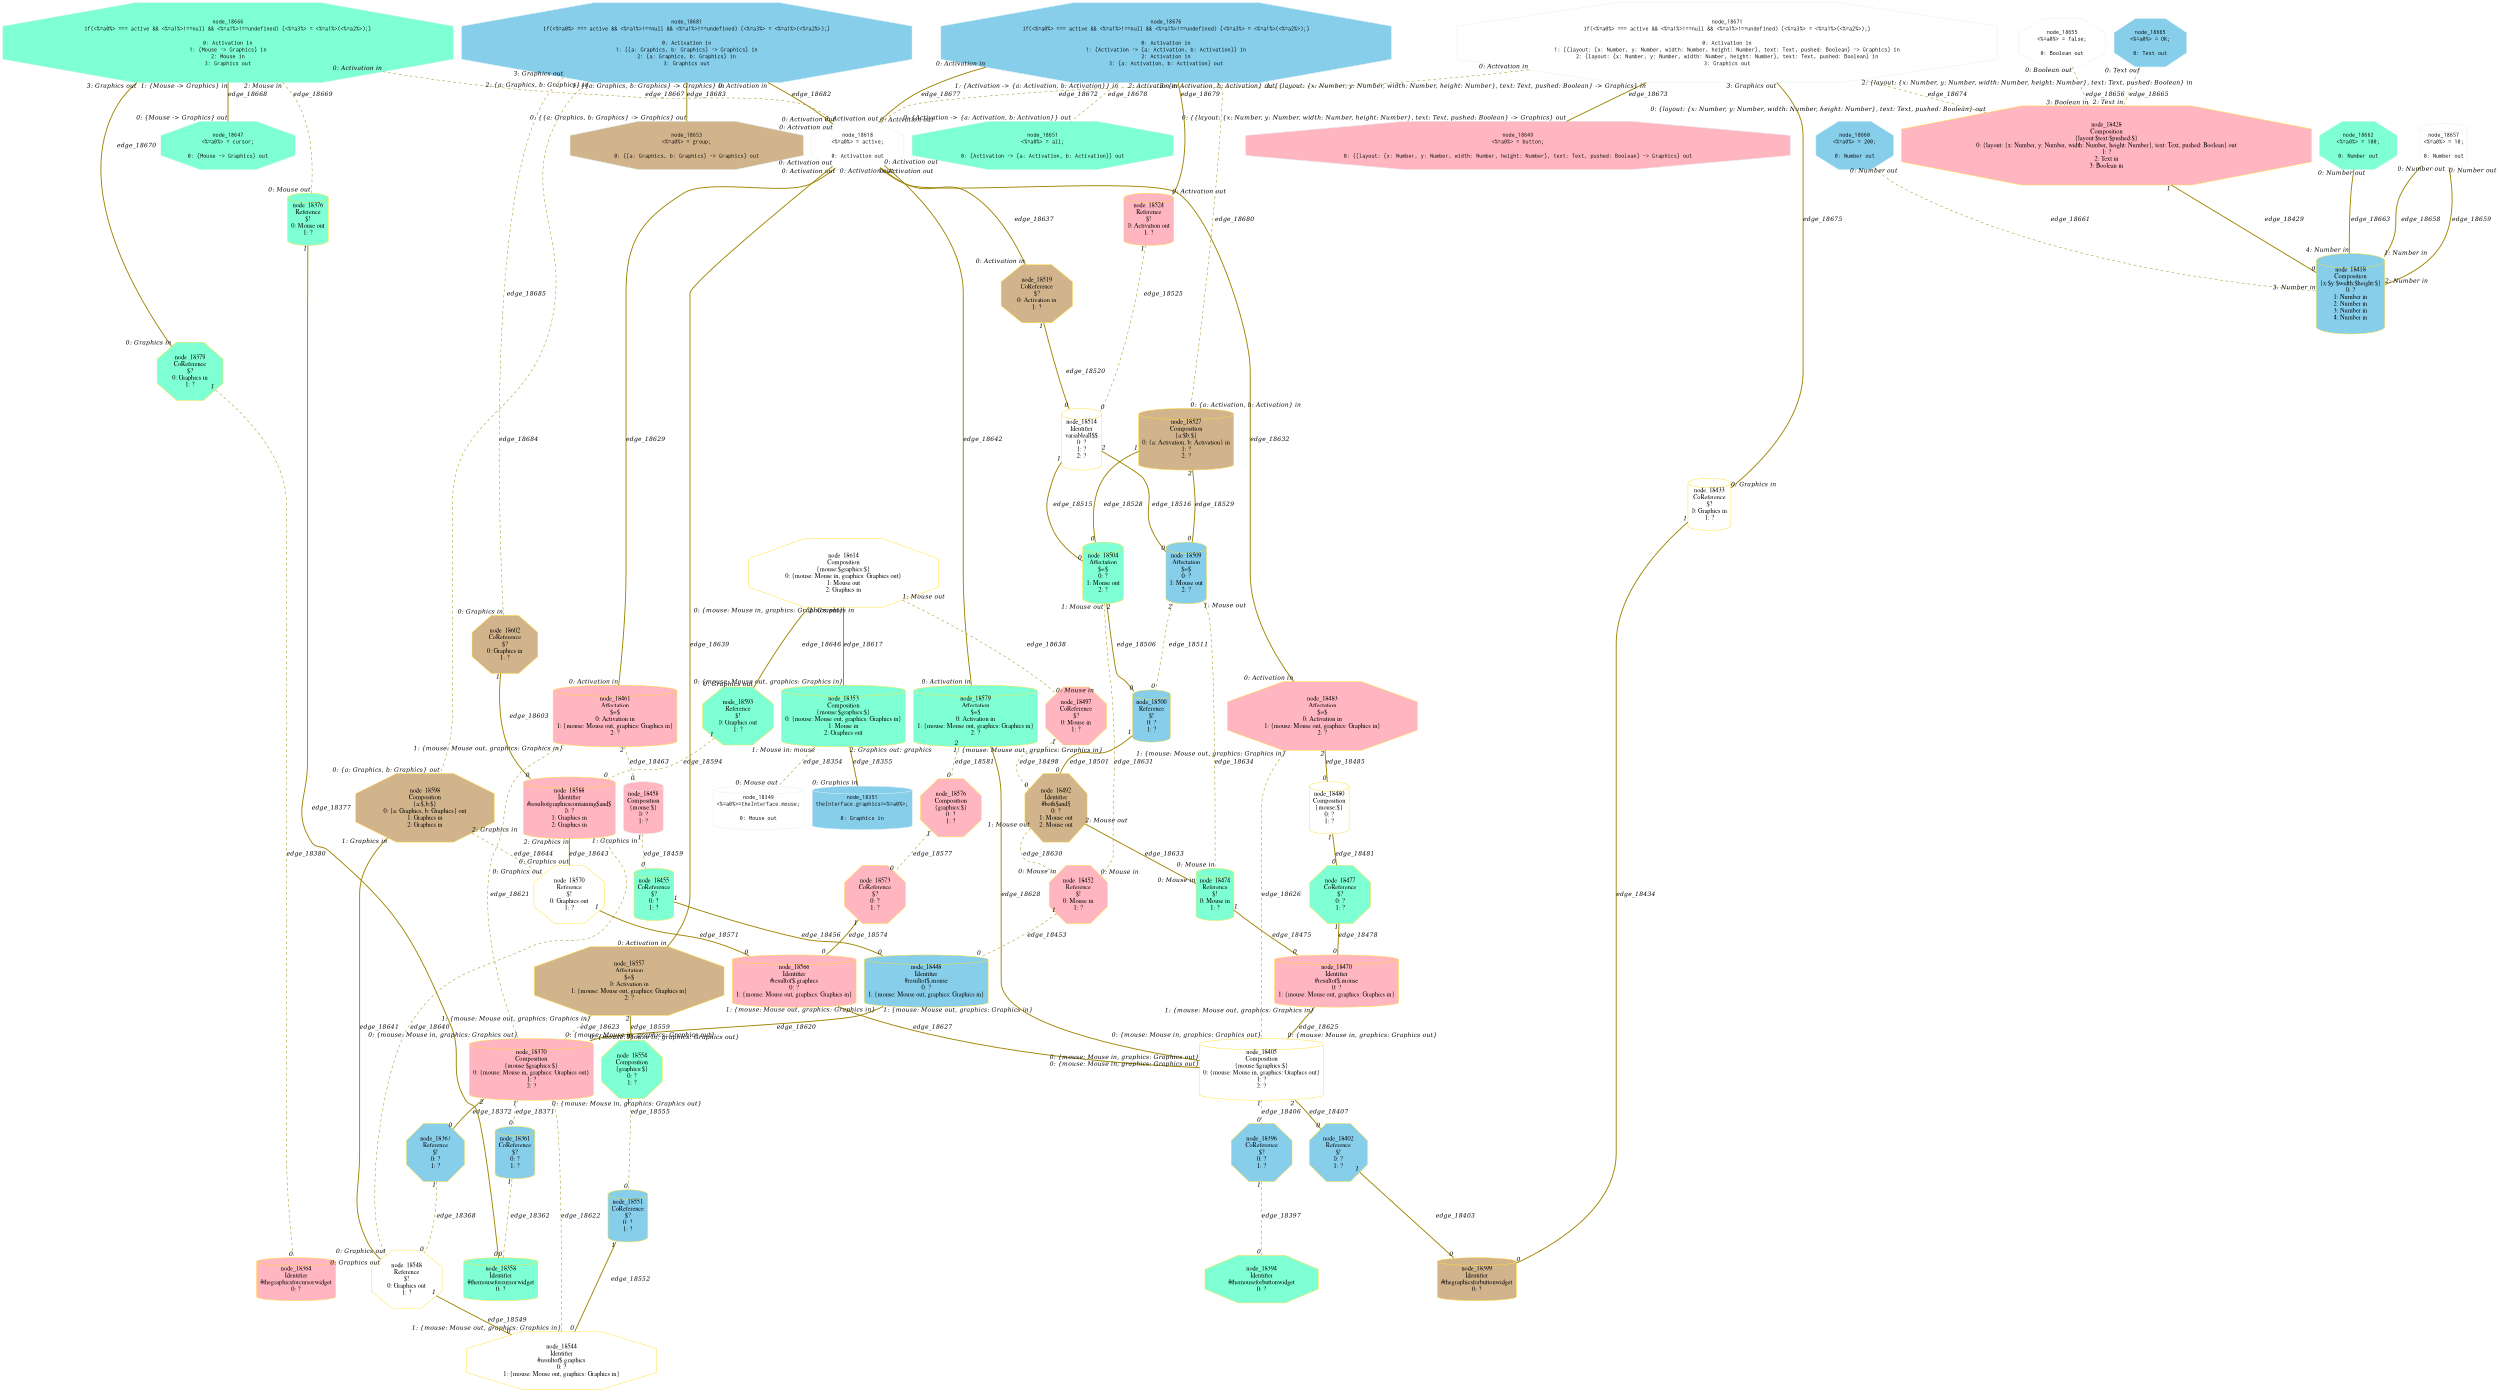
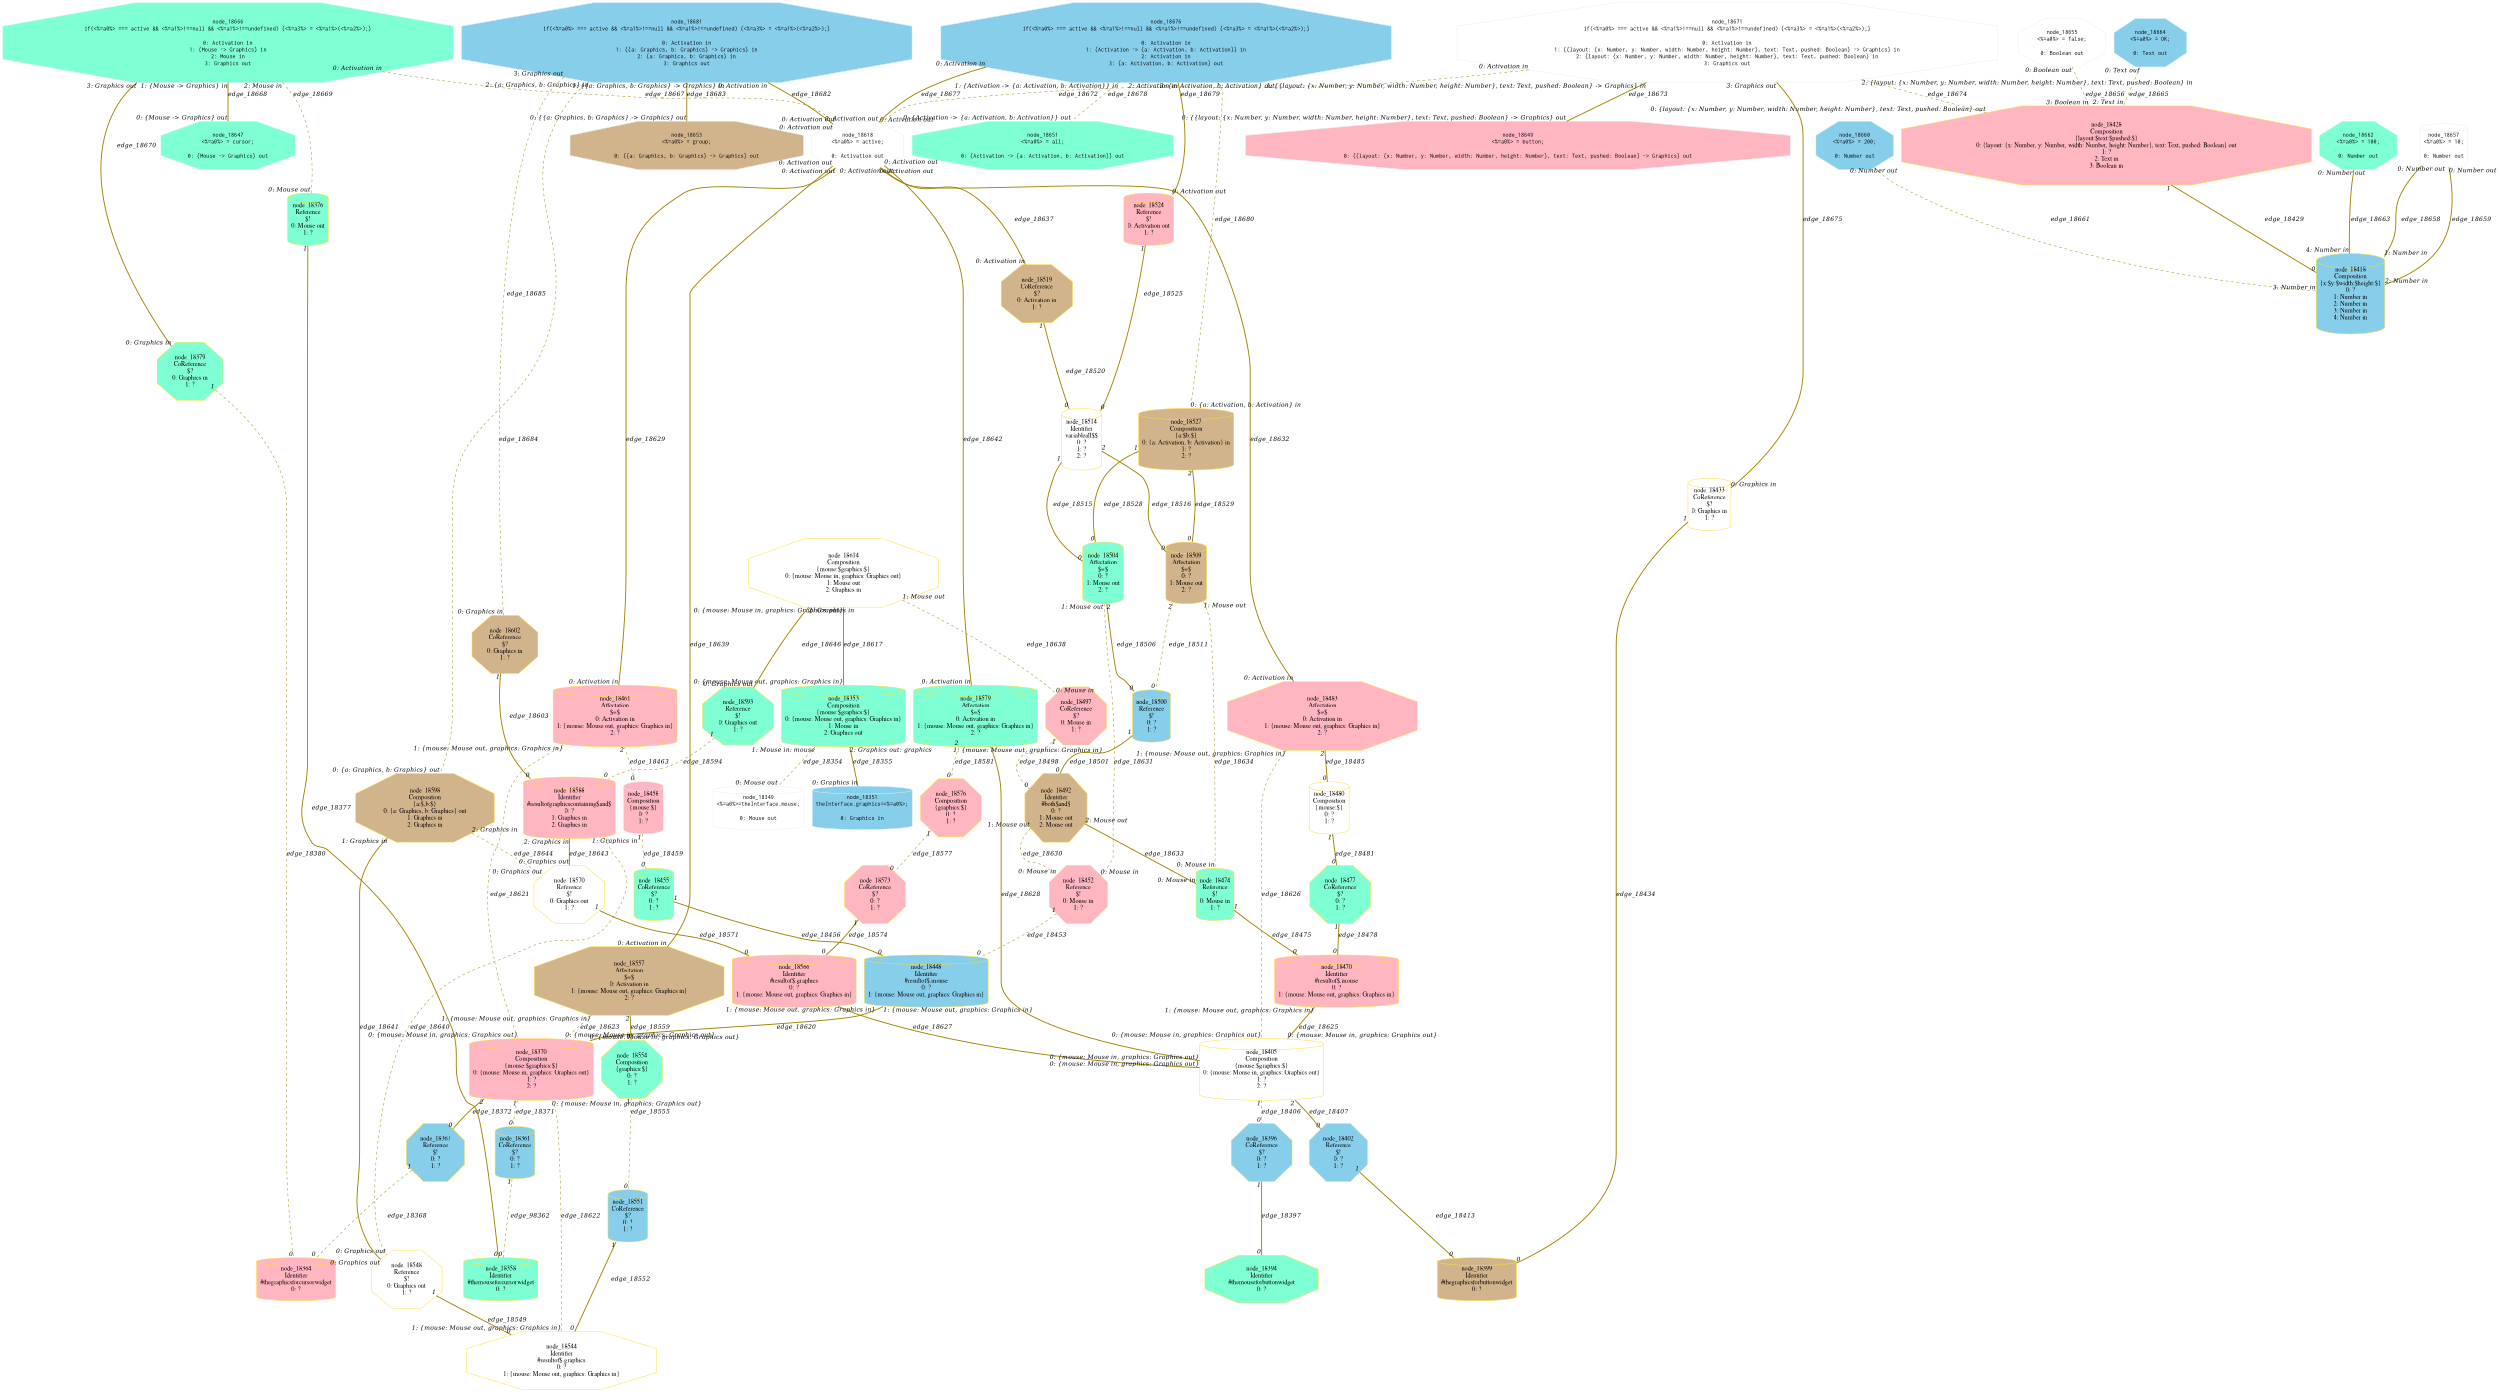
node "node_18665 <%=a0%> = OK; 0: Text out": label "node_18665 <%=a0%> = OK; 0: Text out" -> "node_18664 <%=a0%> = OK; 0: Text out"
edge "node_18524 Reference $! 0: Activation out 1: ?" -- "node_18514 Identifier variableall$$ 0: ? 1: ? 2: ?": style dashed -> bold
node "node_18509 Affectation $=$ 0: ? 1: Mouse out 2: ?": fillcolor skyblue -> tan
edge "node_18361 CoReference $? 0: ? 1: ?" -- "node_18358 Identifier #themouseforcursorwidget 0: ?": label "edge_18362" -> "edge_98362"
edge "node_18402 Reference $! 0: ? 1: ?" -- "node_18399 Identifier #thegraphicsforbuttonwidget 0: ?": label "edge_18403" -> "edge_18413"
edge "node_18367 Reference $! 0: ? 1: ?" -- "node_18548 Reference $! 0: Graphics out 1: ?": now "node_18367 Reference $! 0: ? 1: ?" -- "node_18364 Identifier #thegraphicsforcursorwidget 0: ?"
edge "node_18396 CoReference $? 0: ? 1: ?" -- "node_18394 Identifier #themouseforbuttonwidget 0: ?": style dashed -> bold
